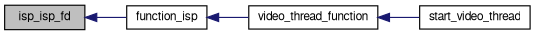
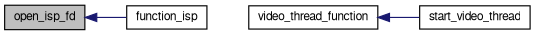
node "isp_isp_fd": label "isp_isp_fd" -> "open_isp_fd"
edge "video_thread_function" -> "function_isp": removed
